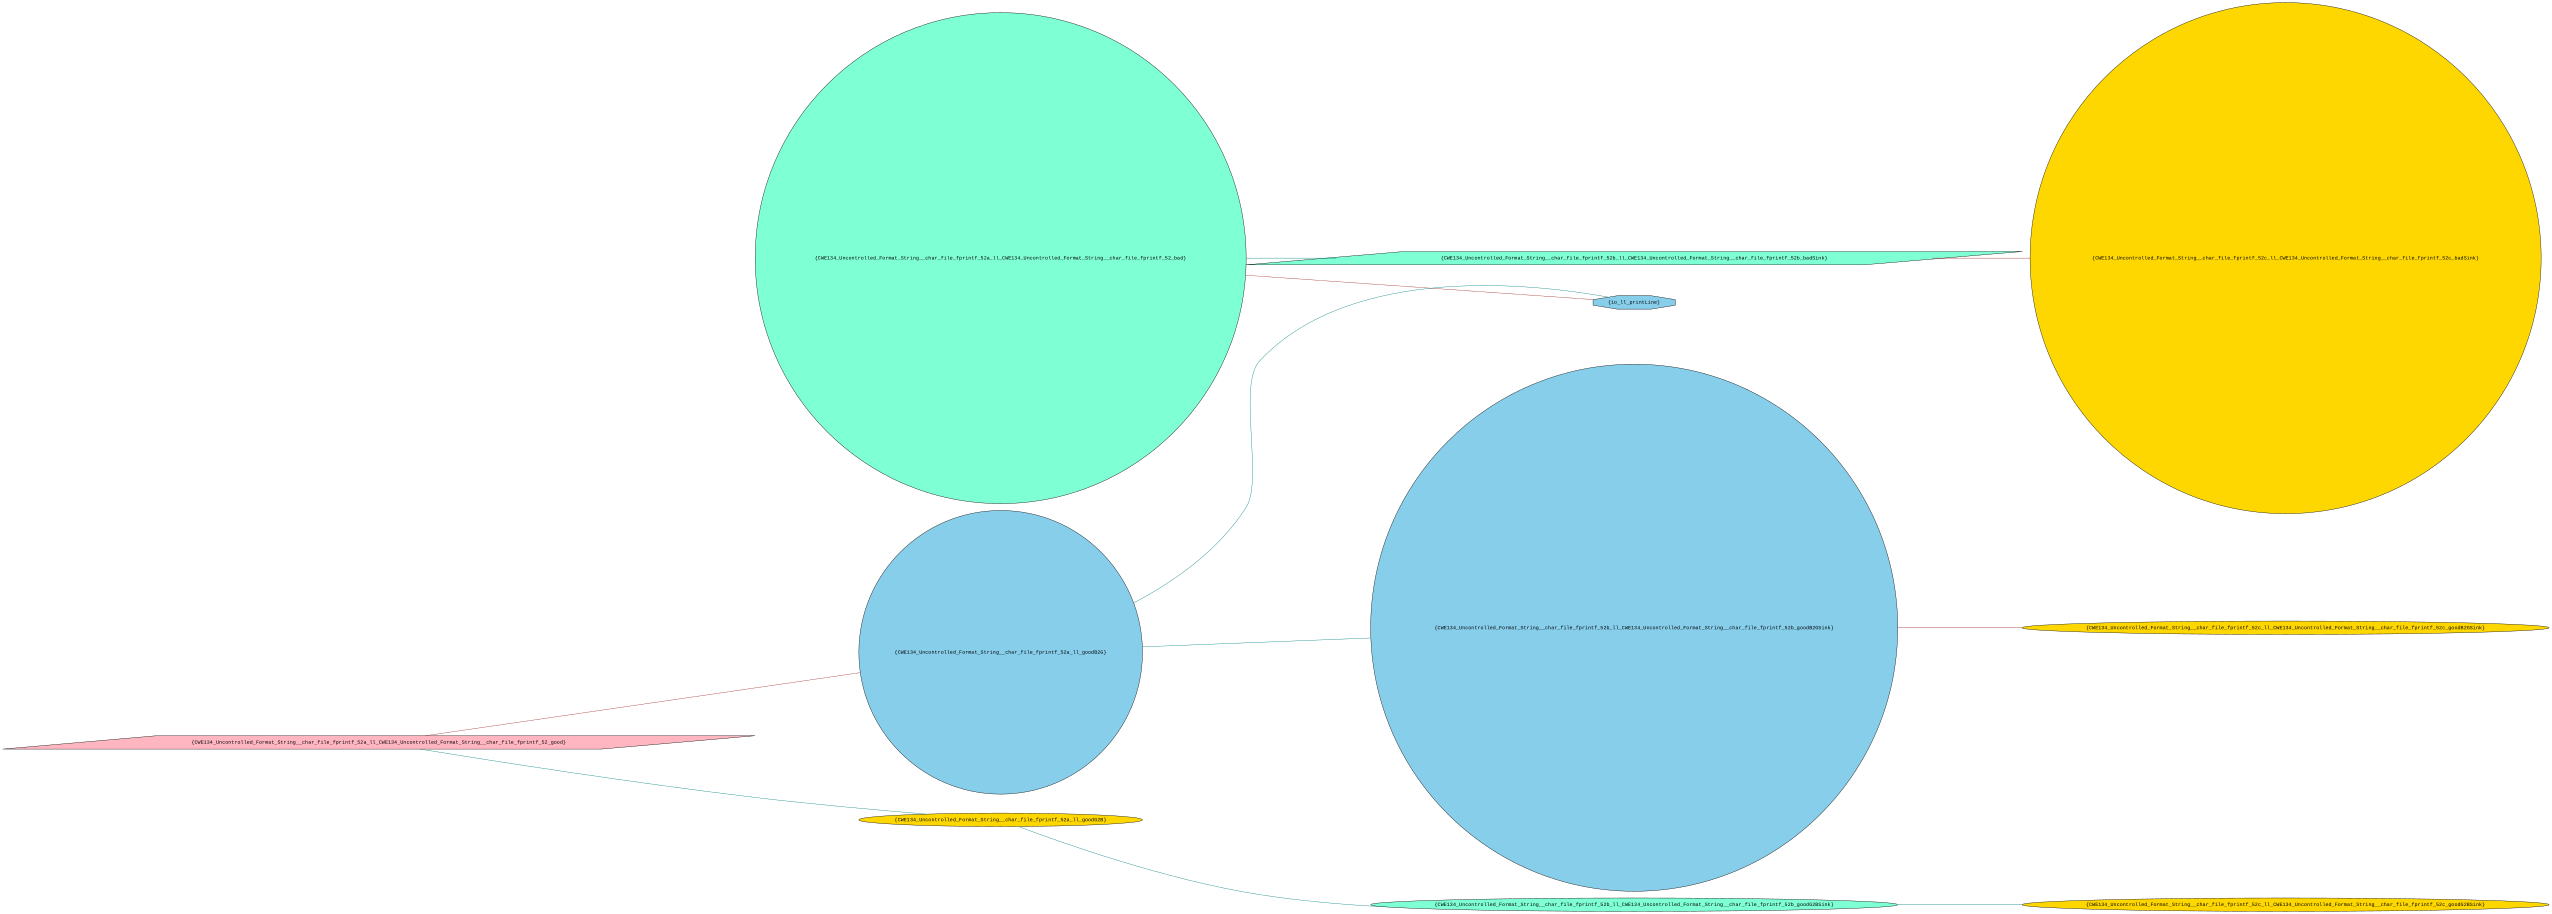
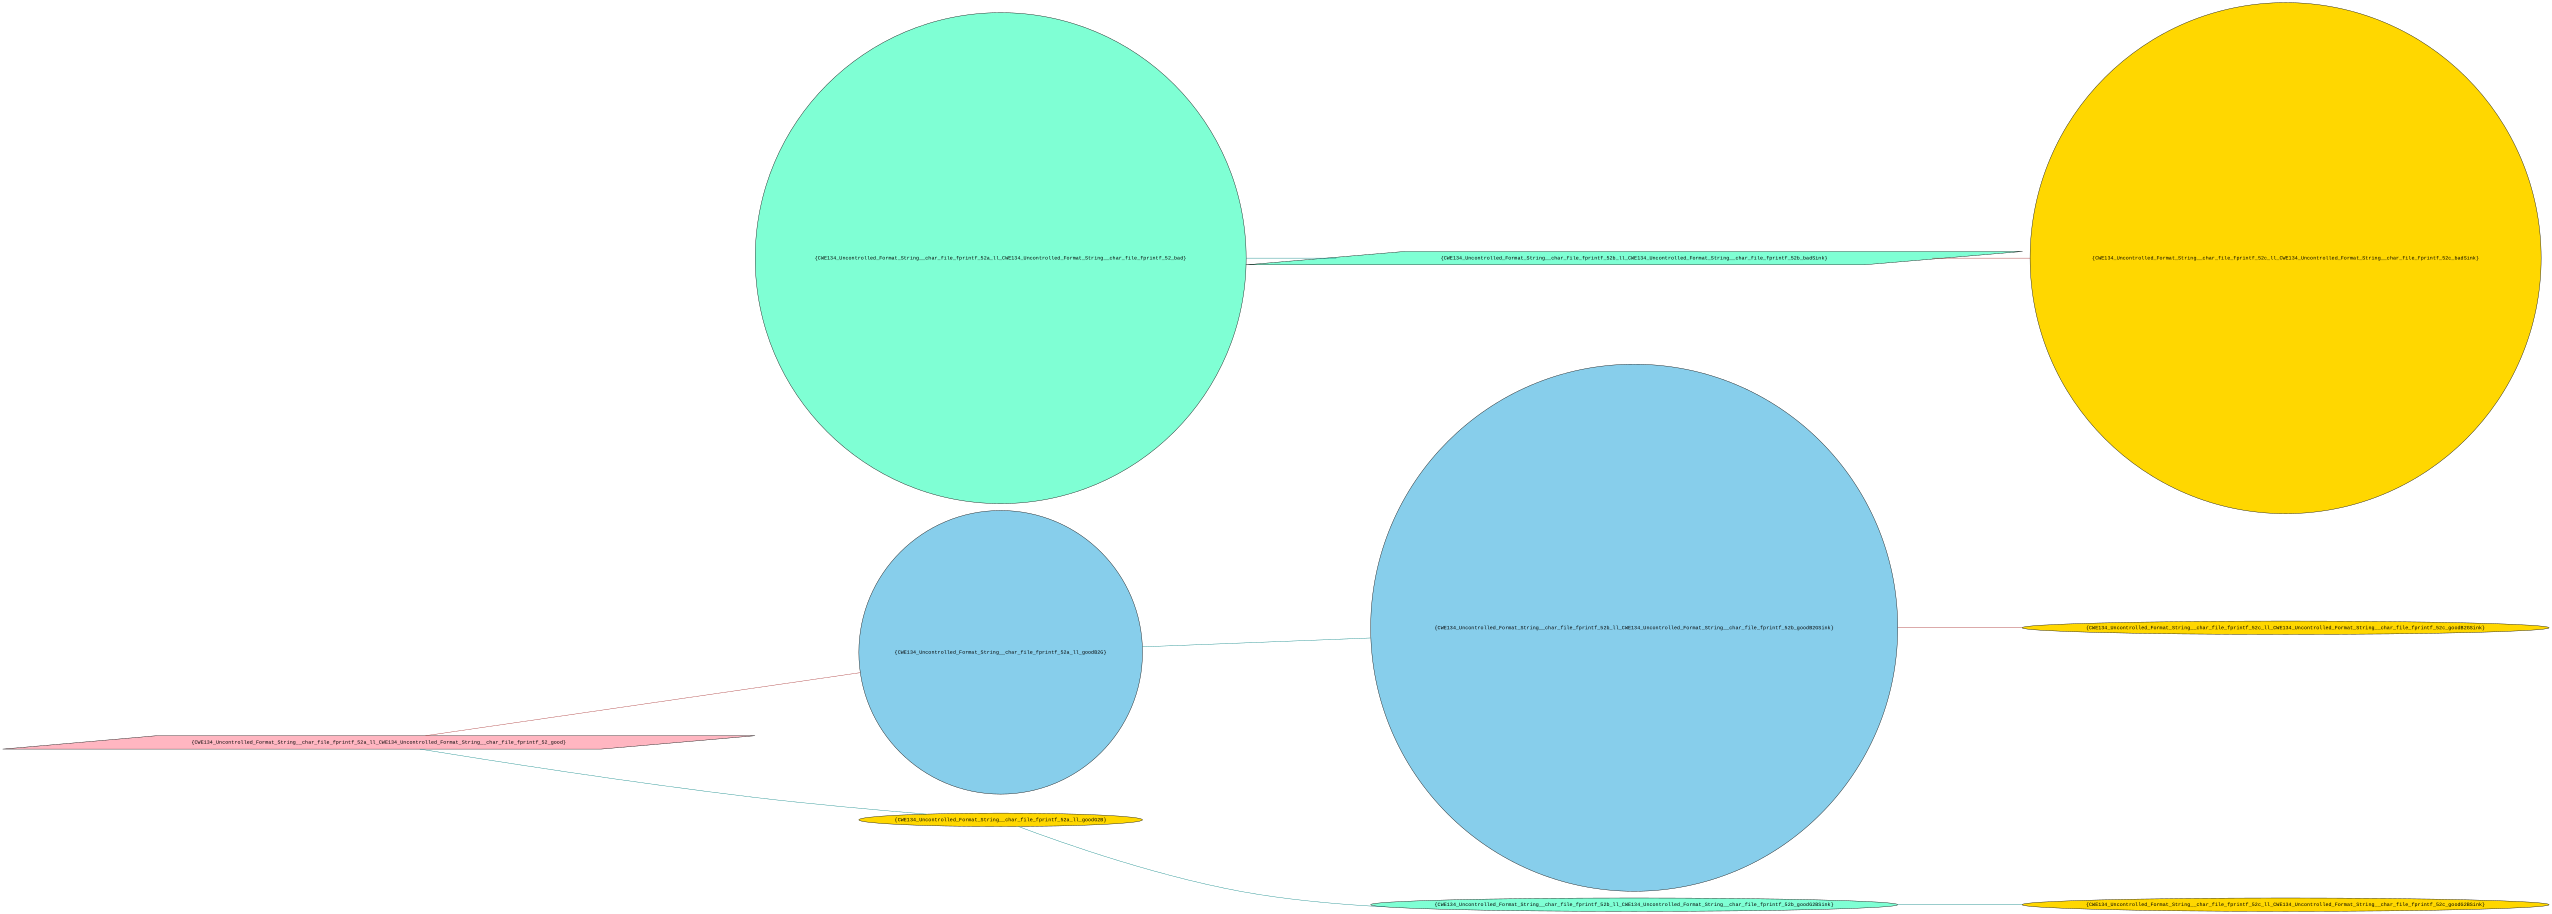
node "{io_ll_printLine}": removed
